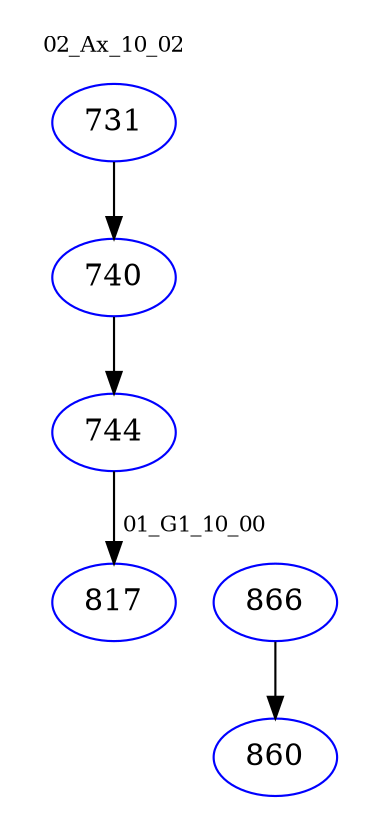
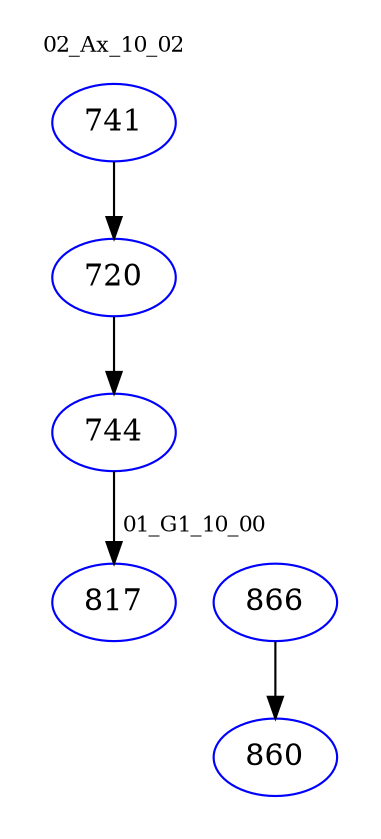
node "731": label "731" -> "741"
node "740": label "740" -> "720"
